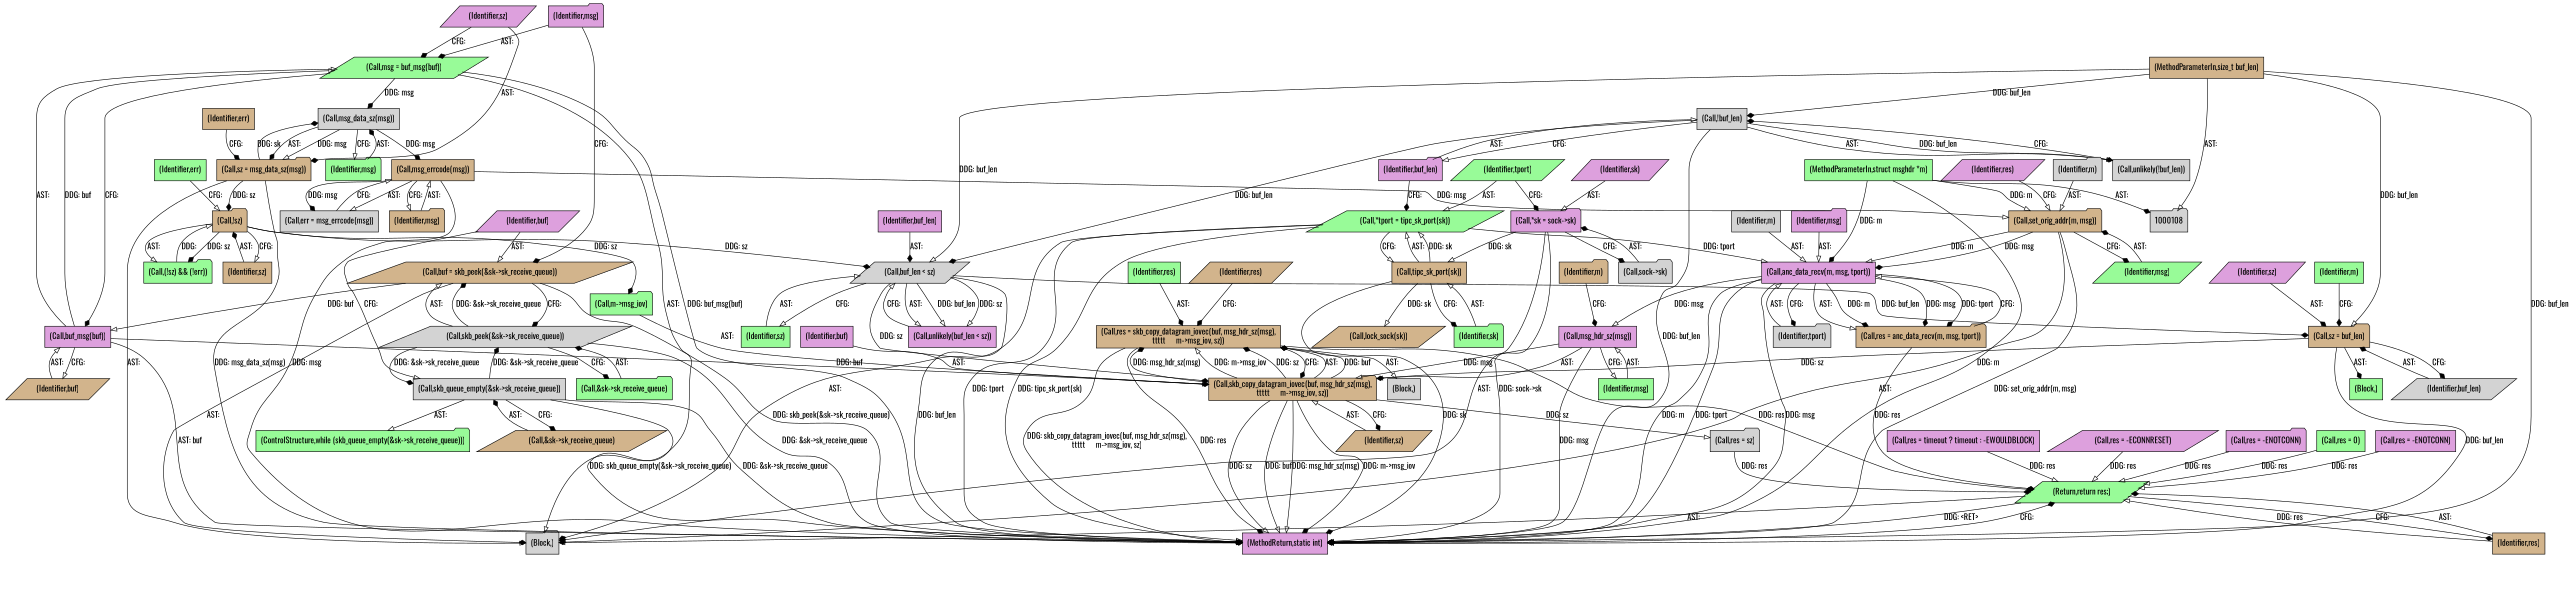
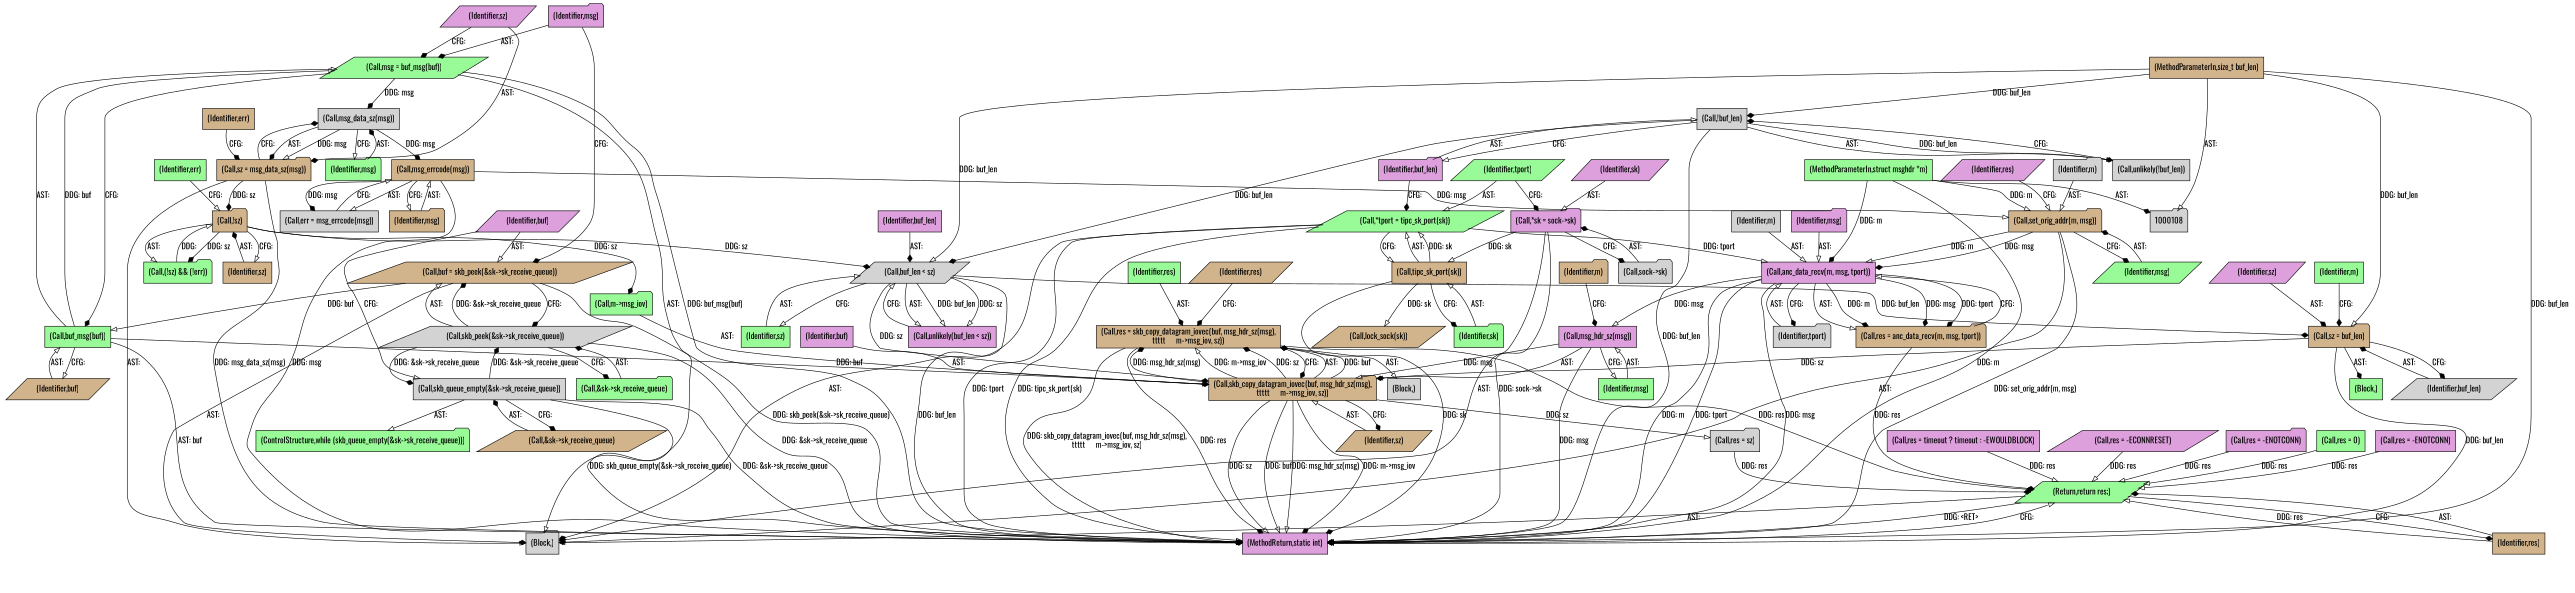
edge "(Call,sz = msg_data_sz(msg))" -> "(Call,msg_data_sz(msg))": label "DDG: sk" -> "CFG: "
node "(Call,buf_msg(buf))": fillcolor plum -> palegreen
edge "(MethodReturn,static int)" -> "(Return,return res;)": arrowhead diamond -> onormal
